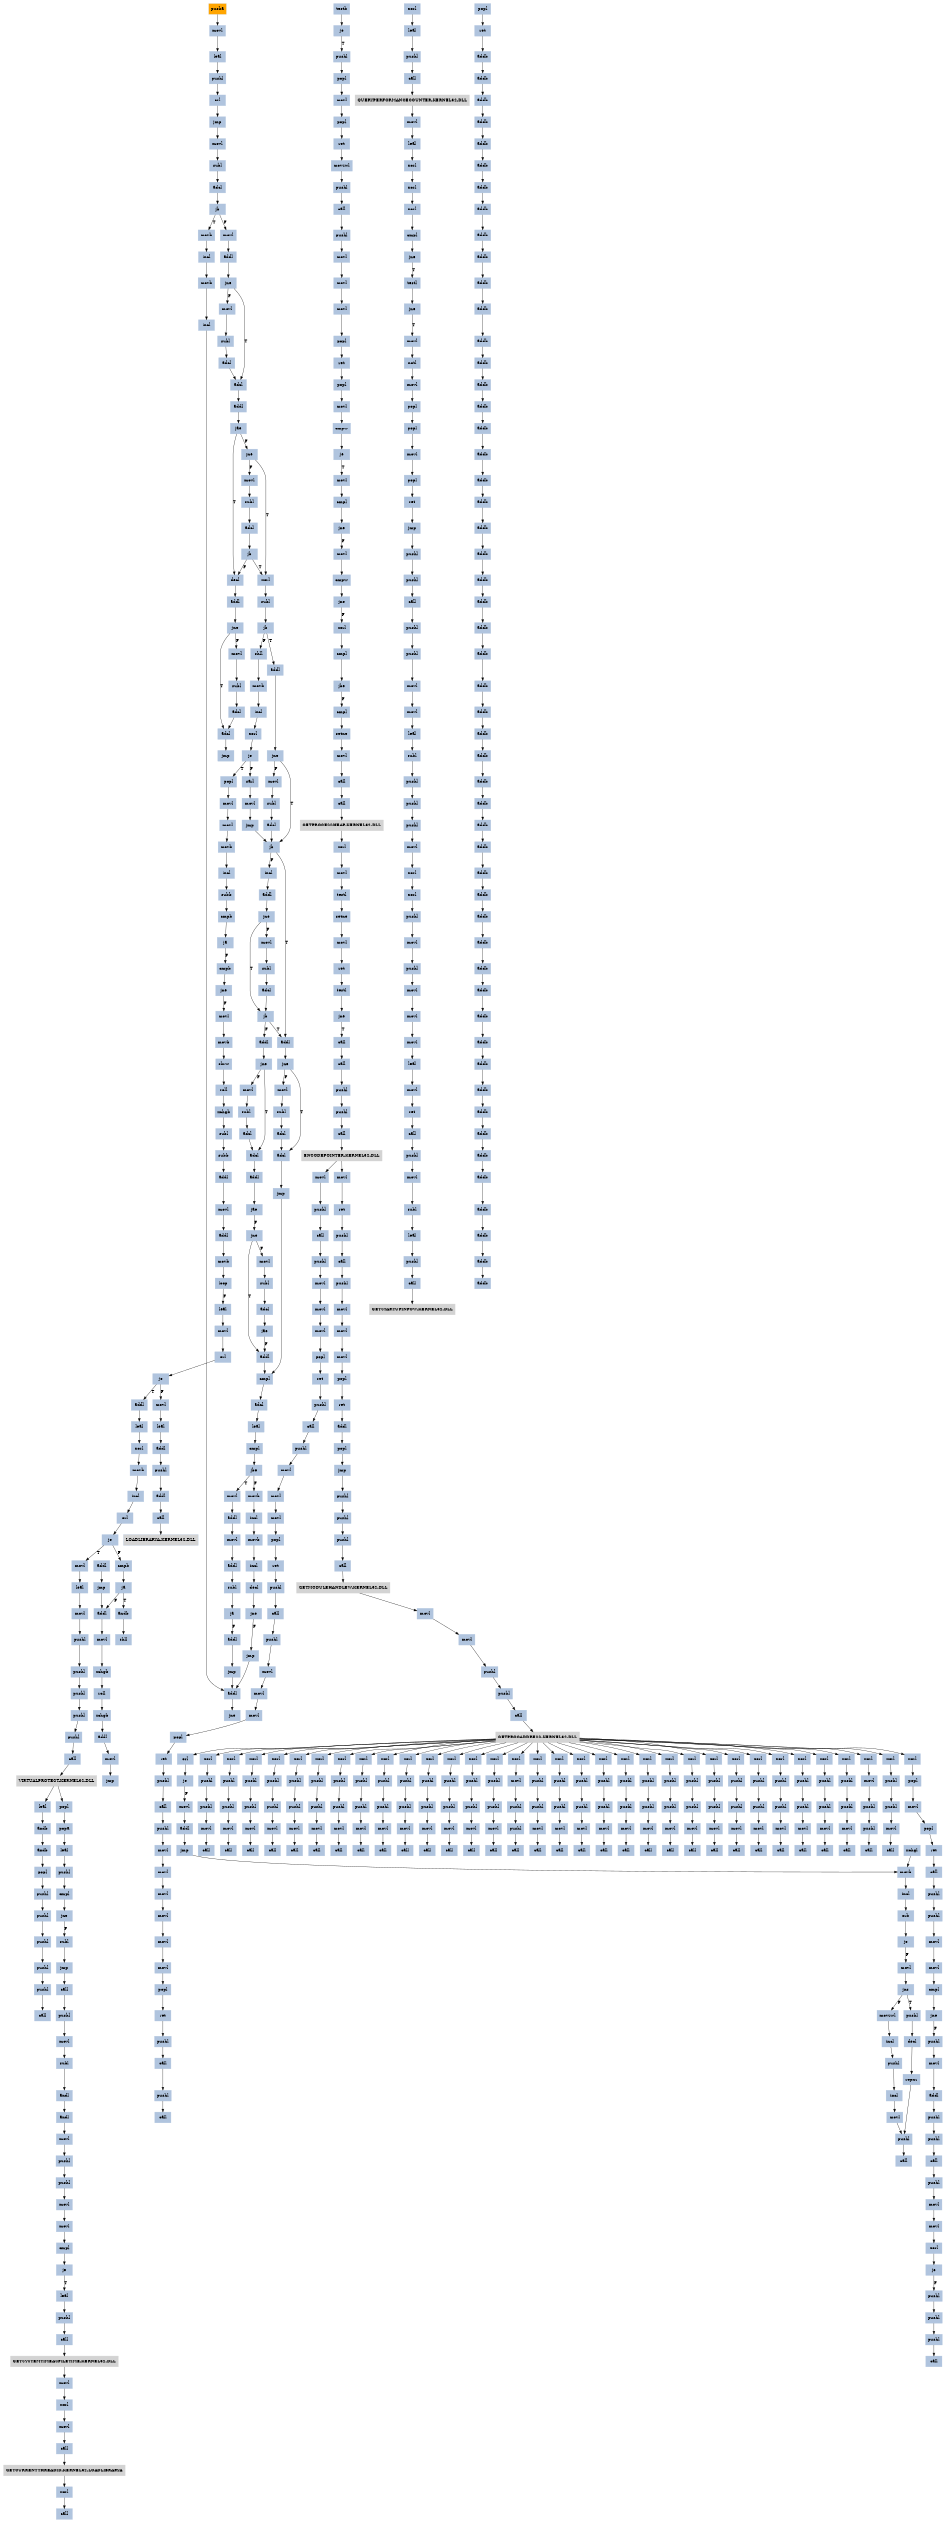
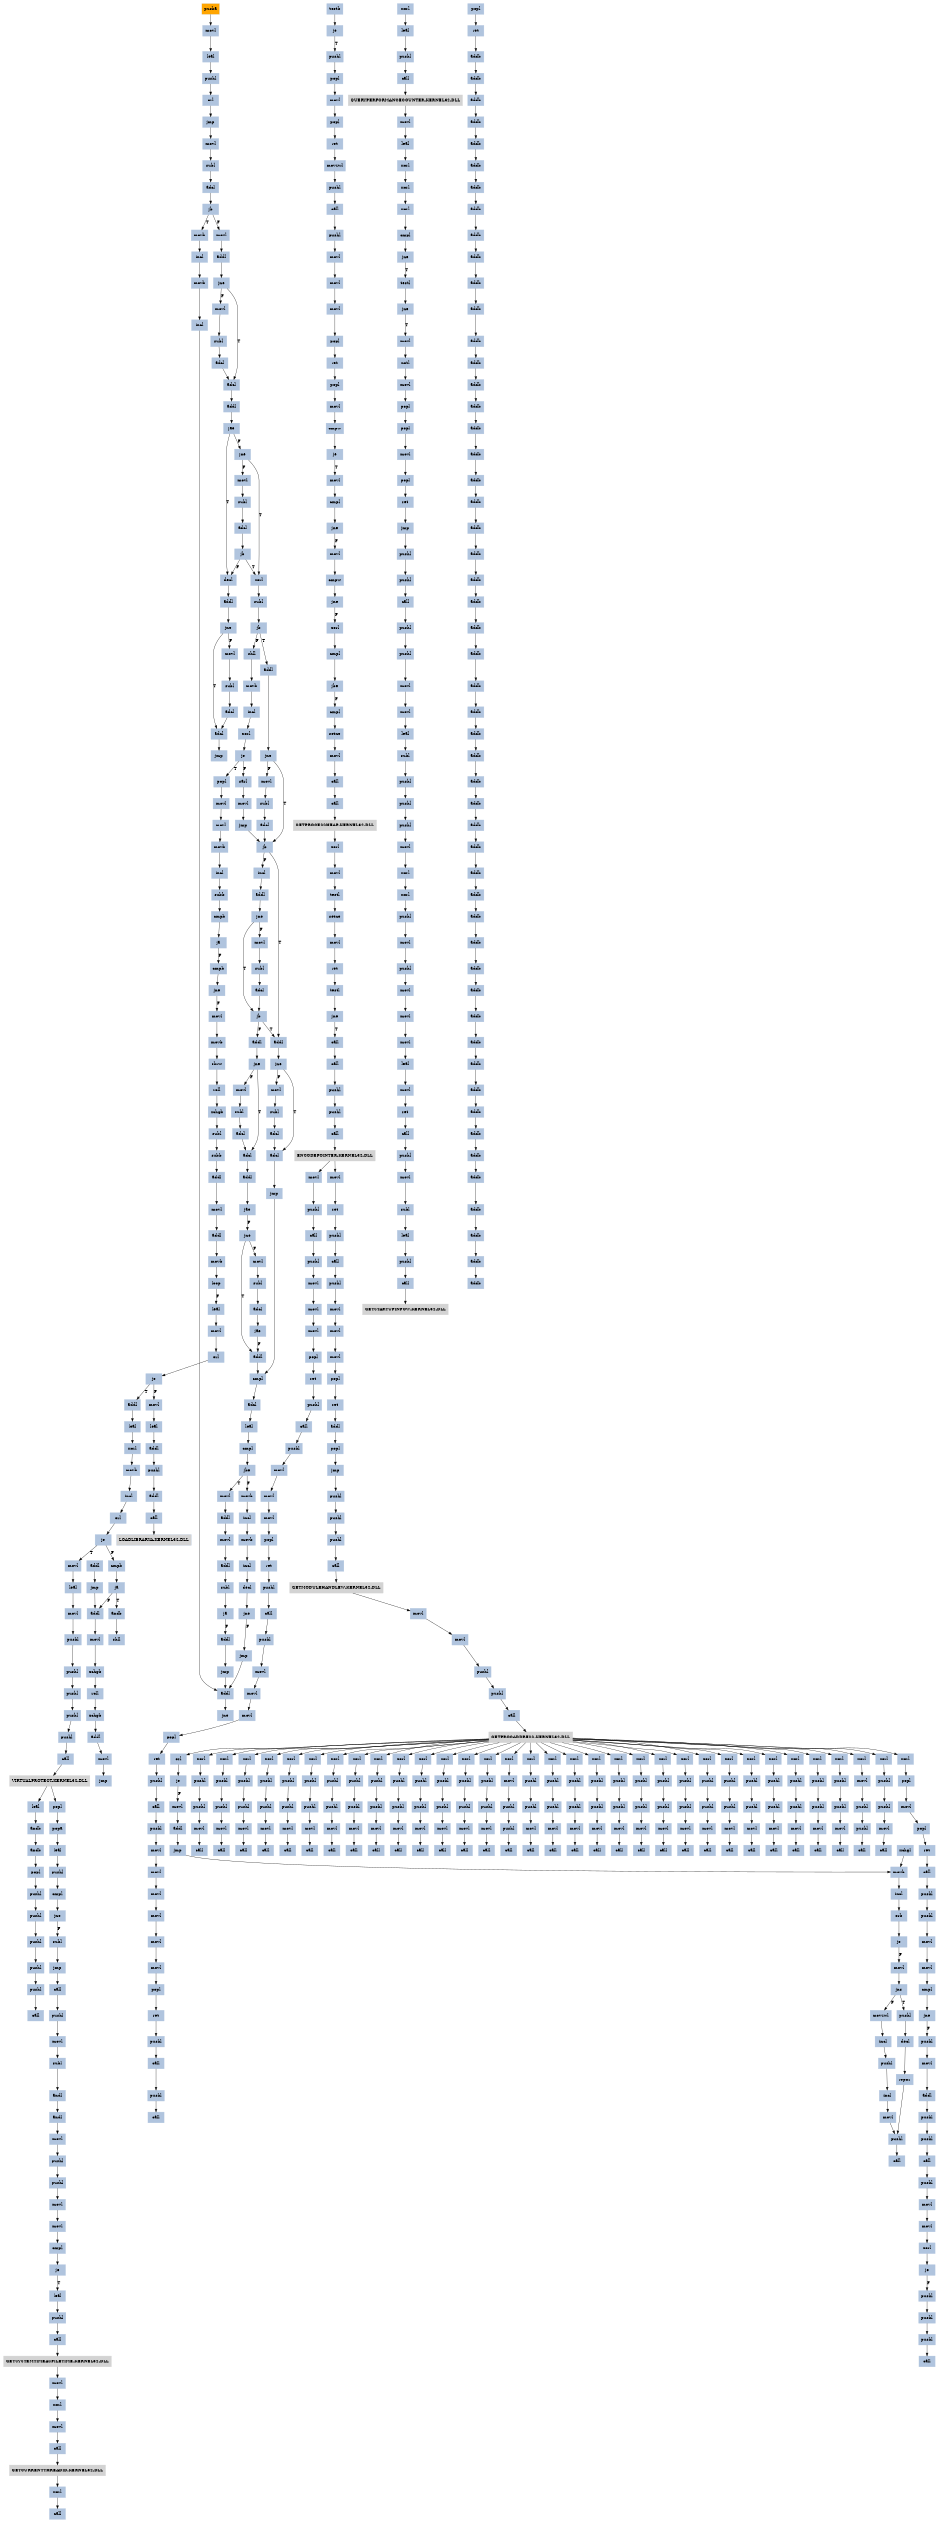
node "GETCURRENTTHREADID-KERNEL32-LOADLIBRARYA": label "GETCURRENTTHREADID-KERNEL32-LOADLIBRARYA" -> "GETCURRENTTHREADID-KERNEL32-DLL"
